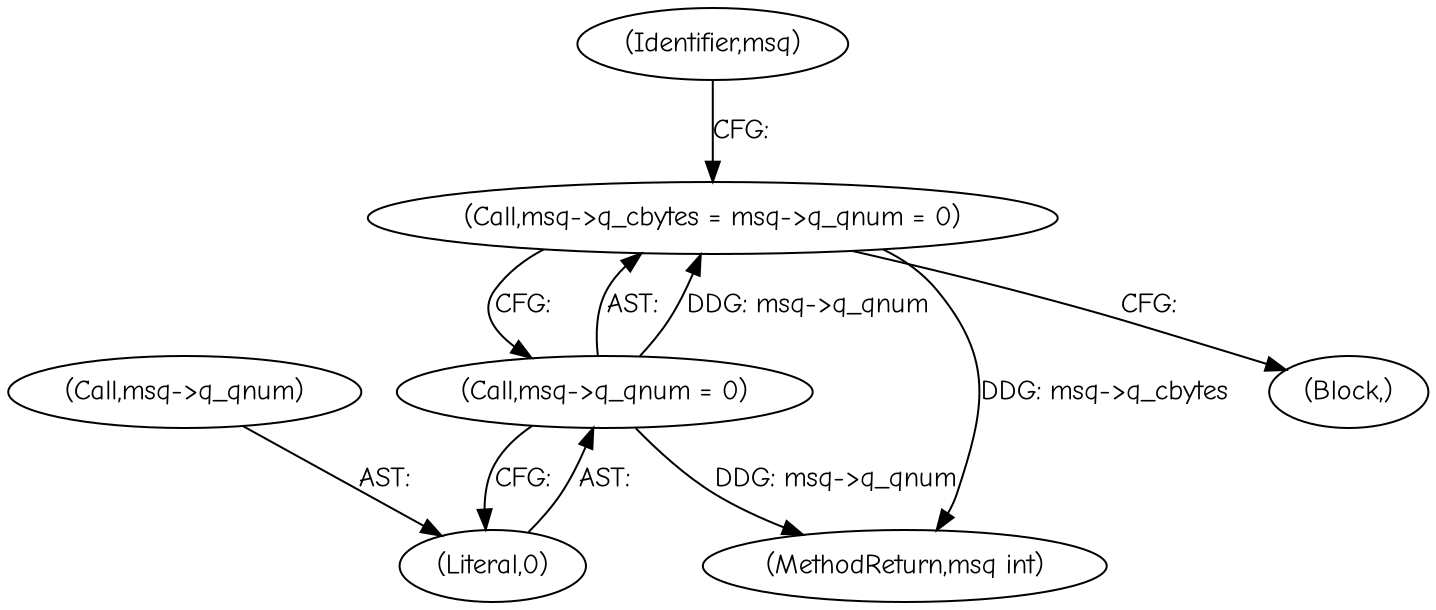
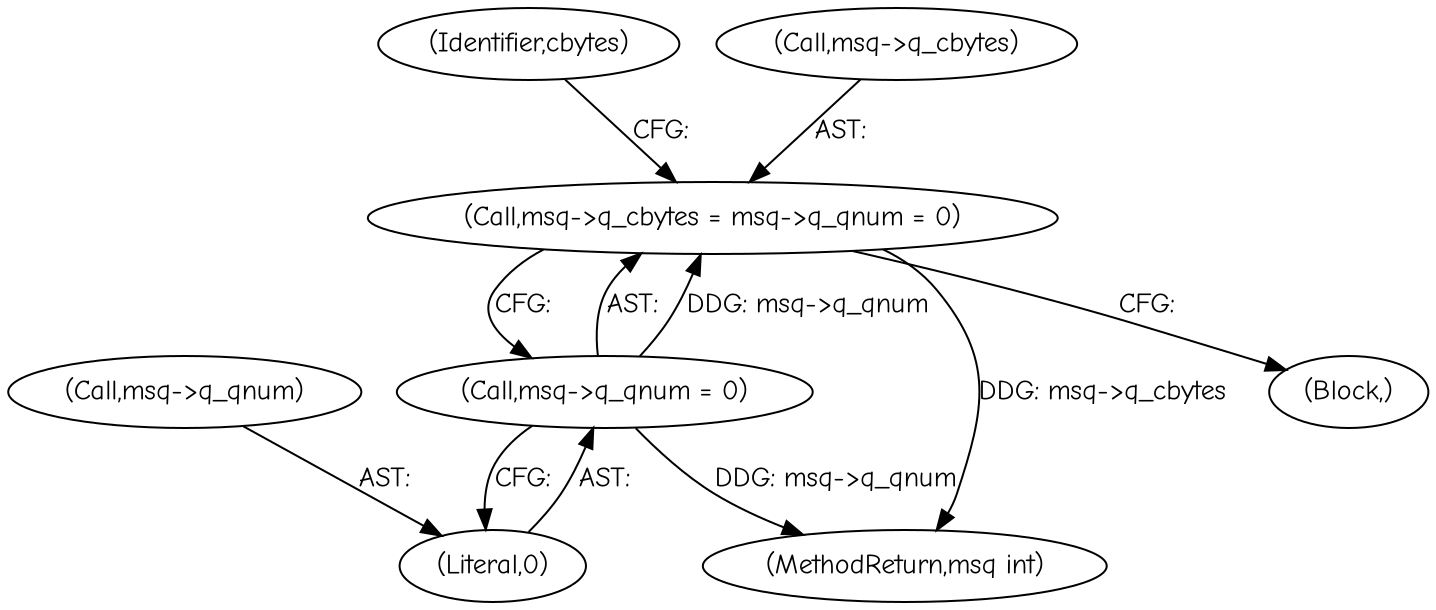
node "(Identifier,msq)": label "(Identifier,msq)" -> "(Identifier,cbytes)"
node "(Call,msq->q_cbytes)": added
